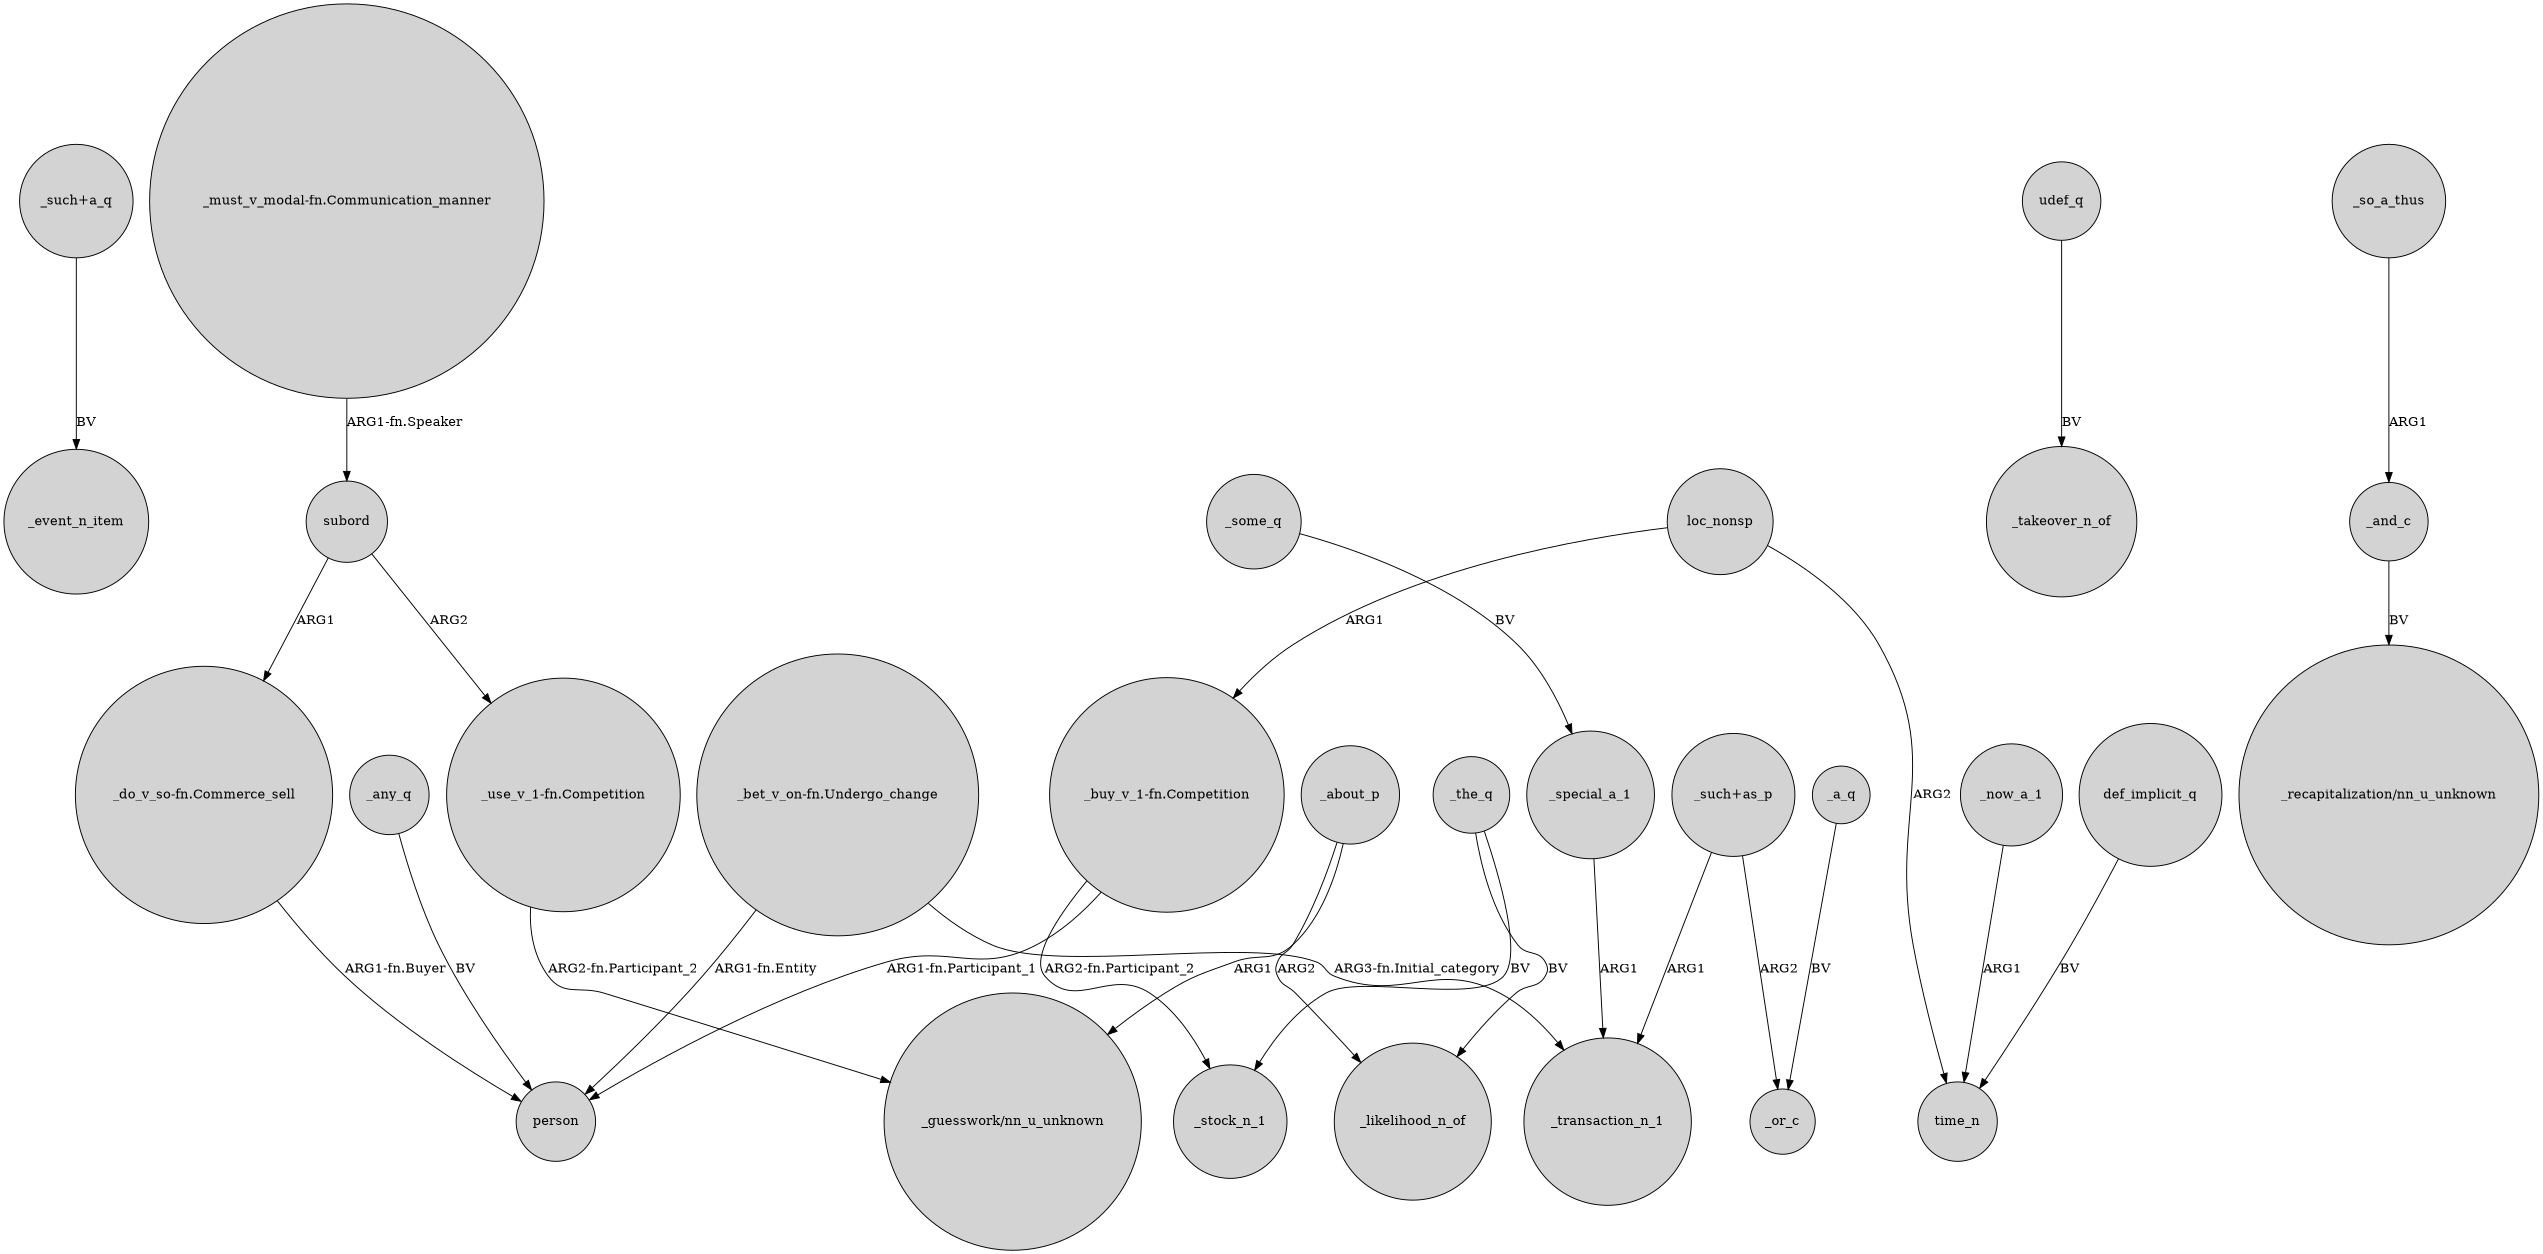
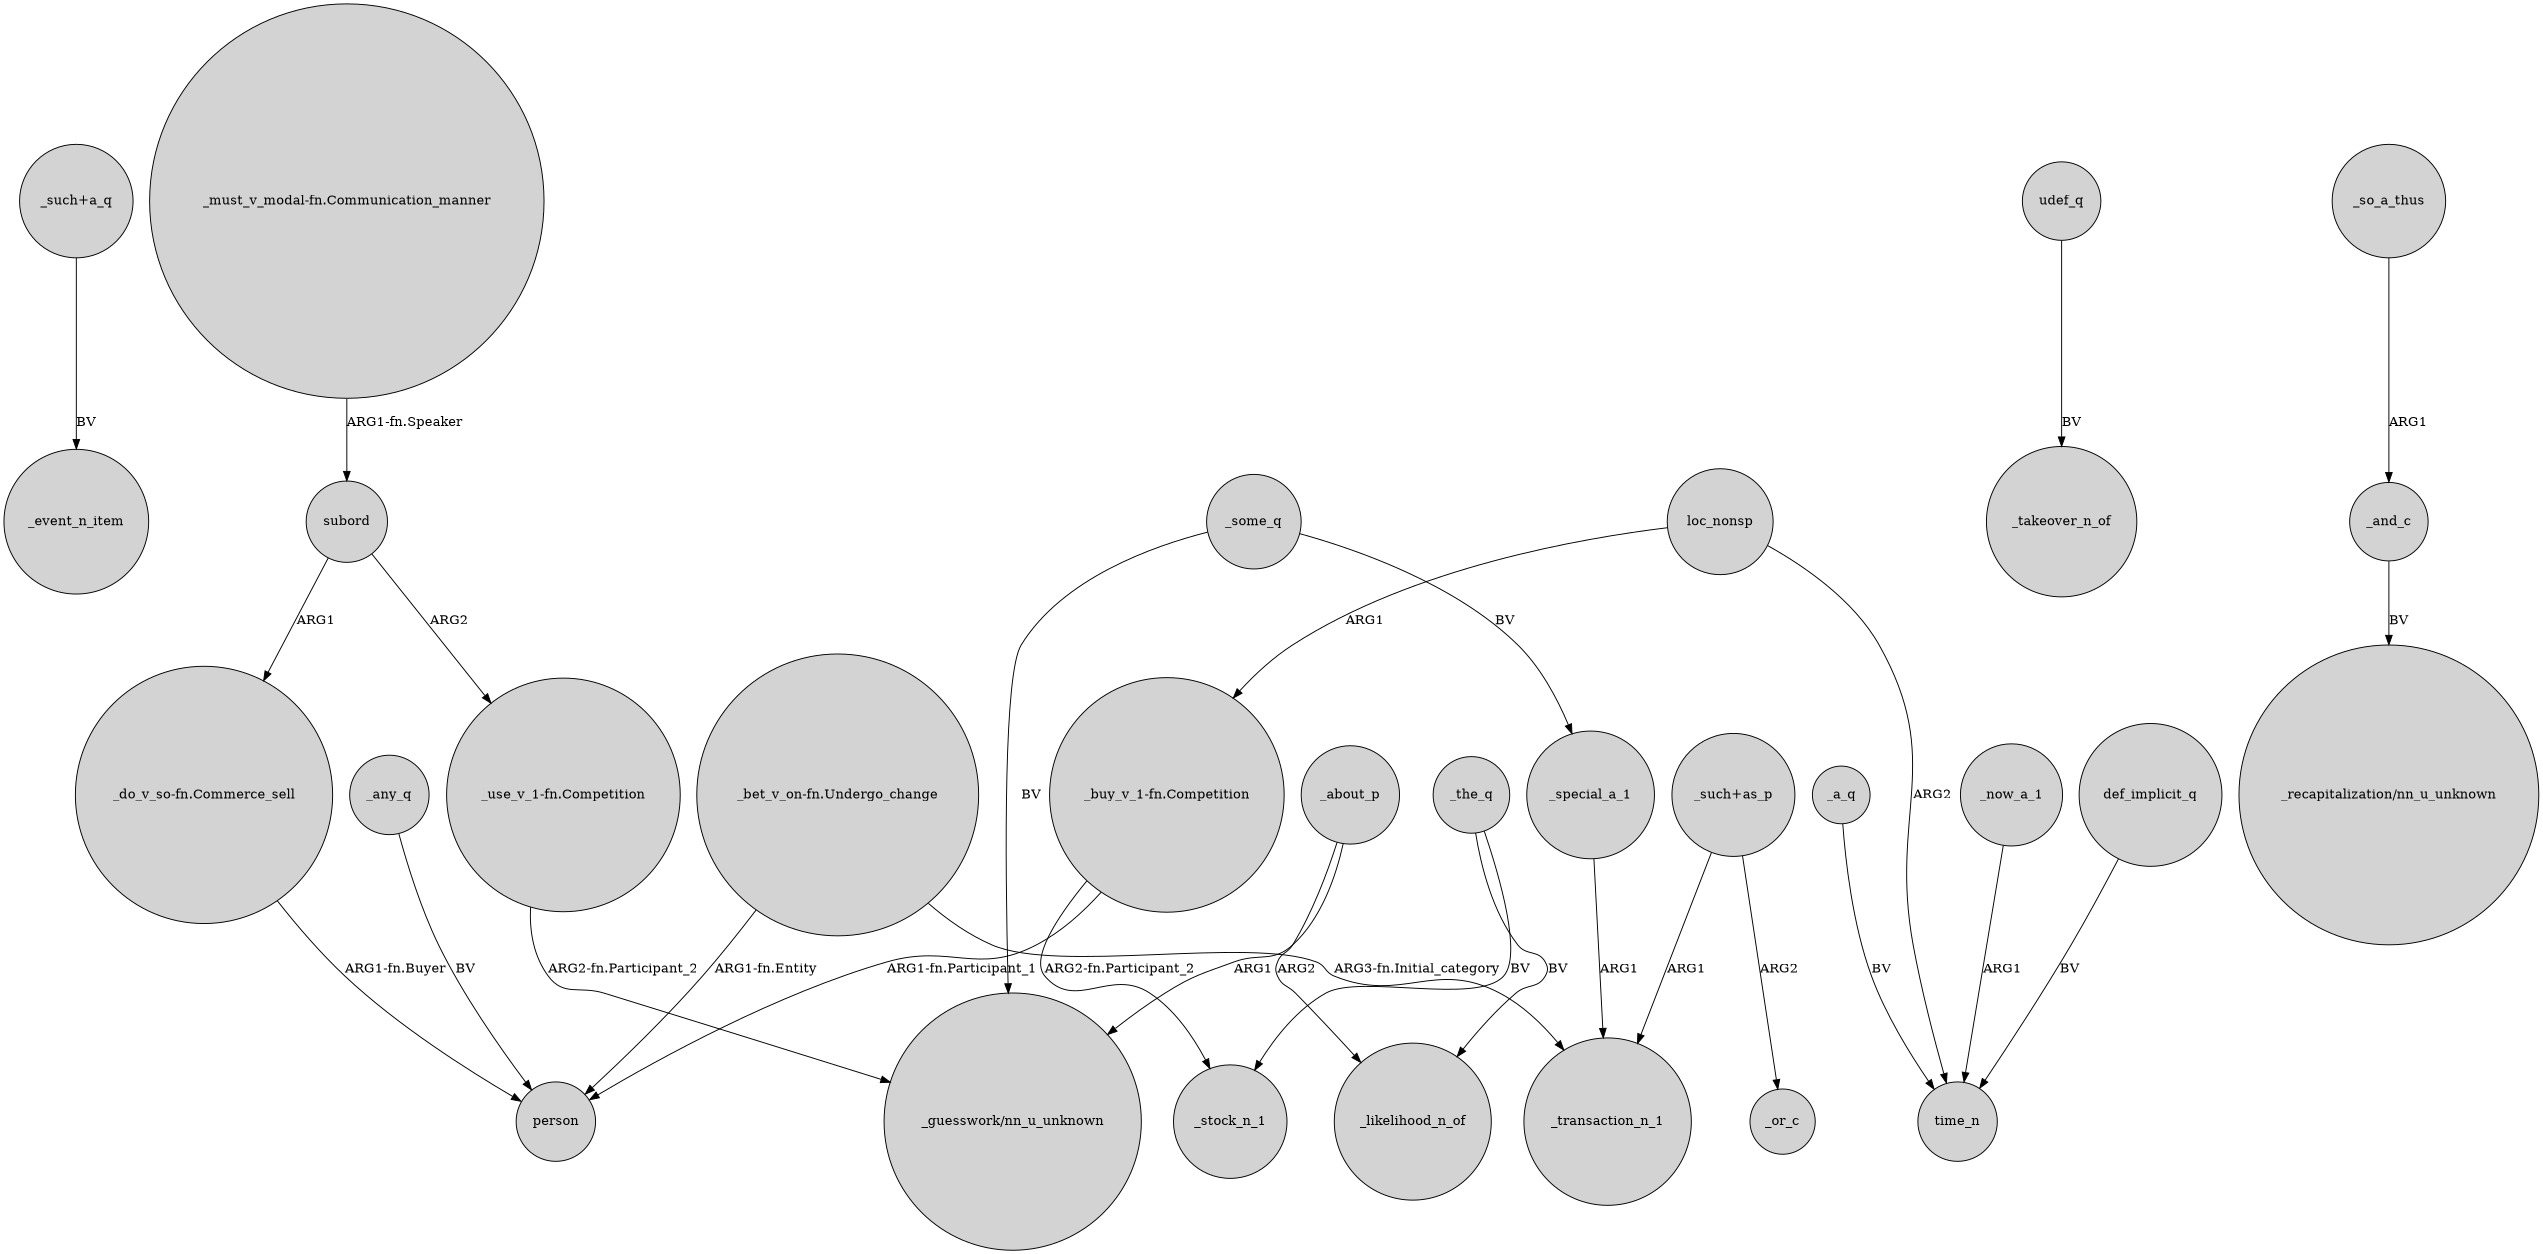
edge "_some_q" -> "_guesswork/nn_u_unknown": added, label "BV"
edge "_a_q" -> "_or_c": now "_a_q" -> "time_n"
